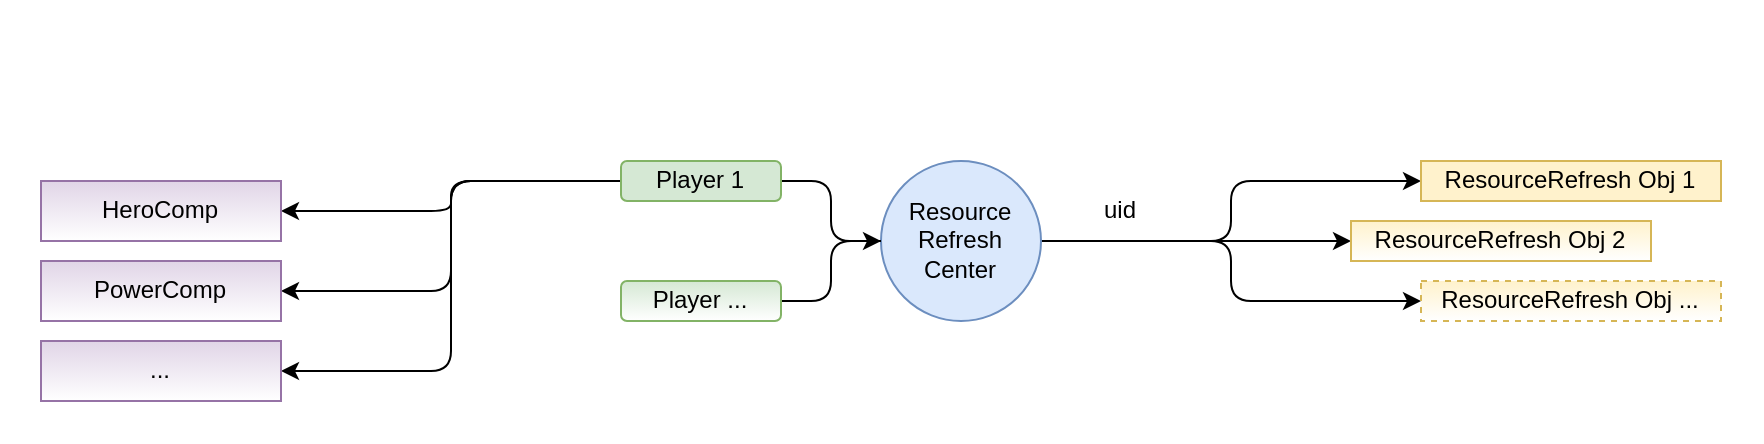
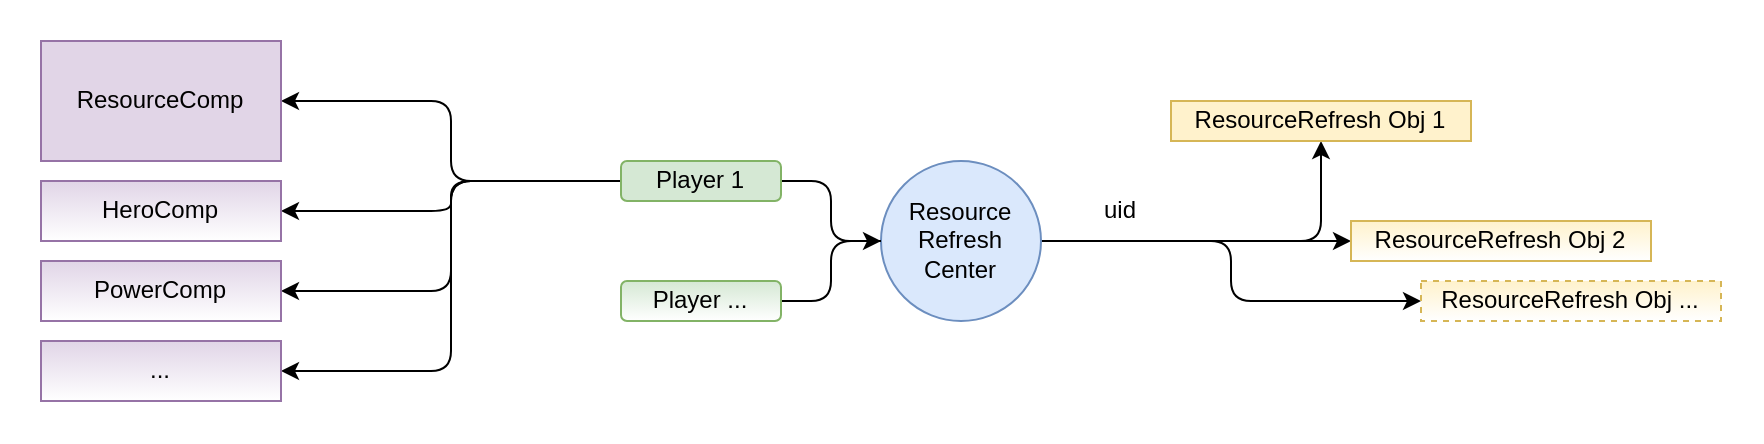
node "ResourceComp": added
edge "Player 1" -> "ResourceComp": added
node "ResourceRefresh Obj 1": moved (1571, 181) -> (1321, 121)
